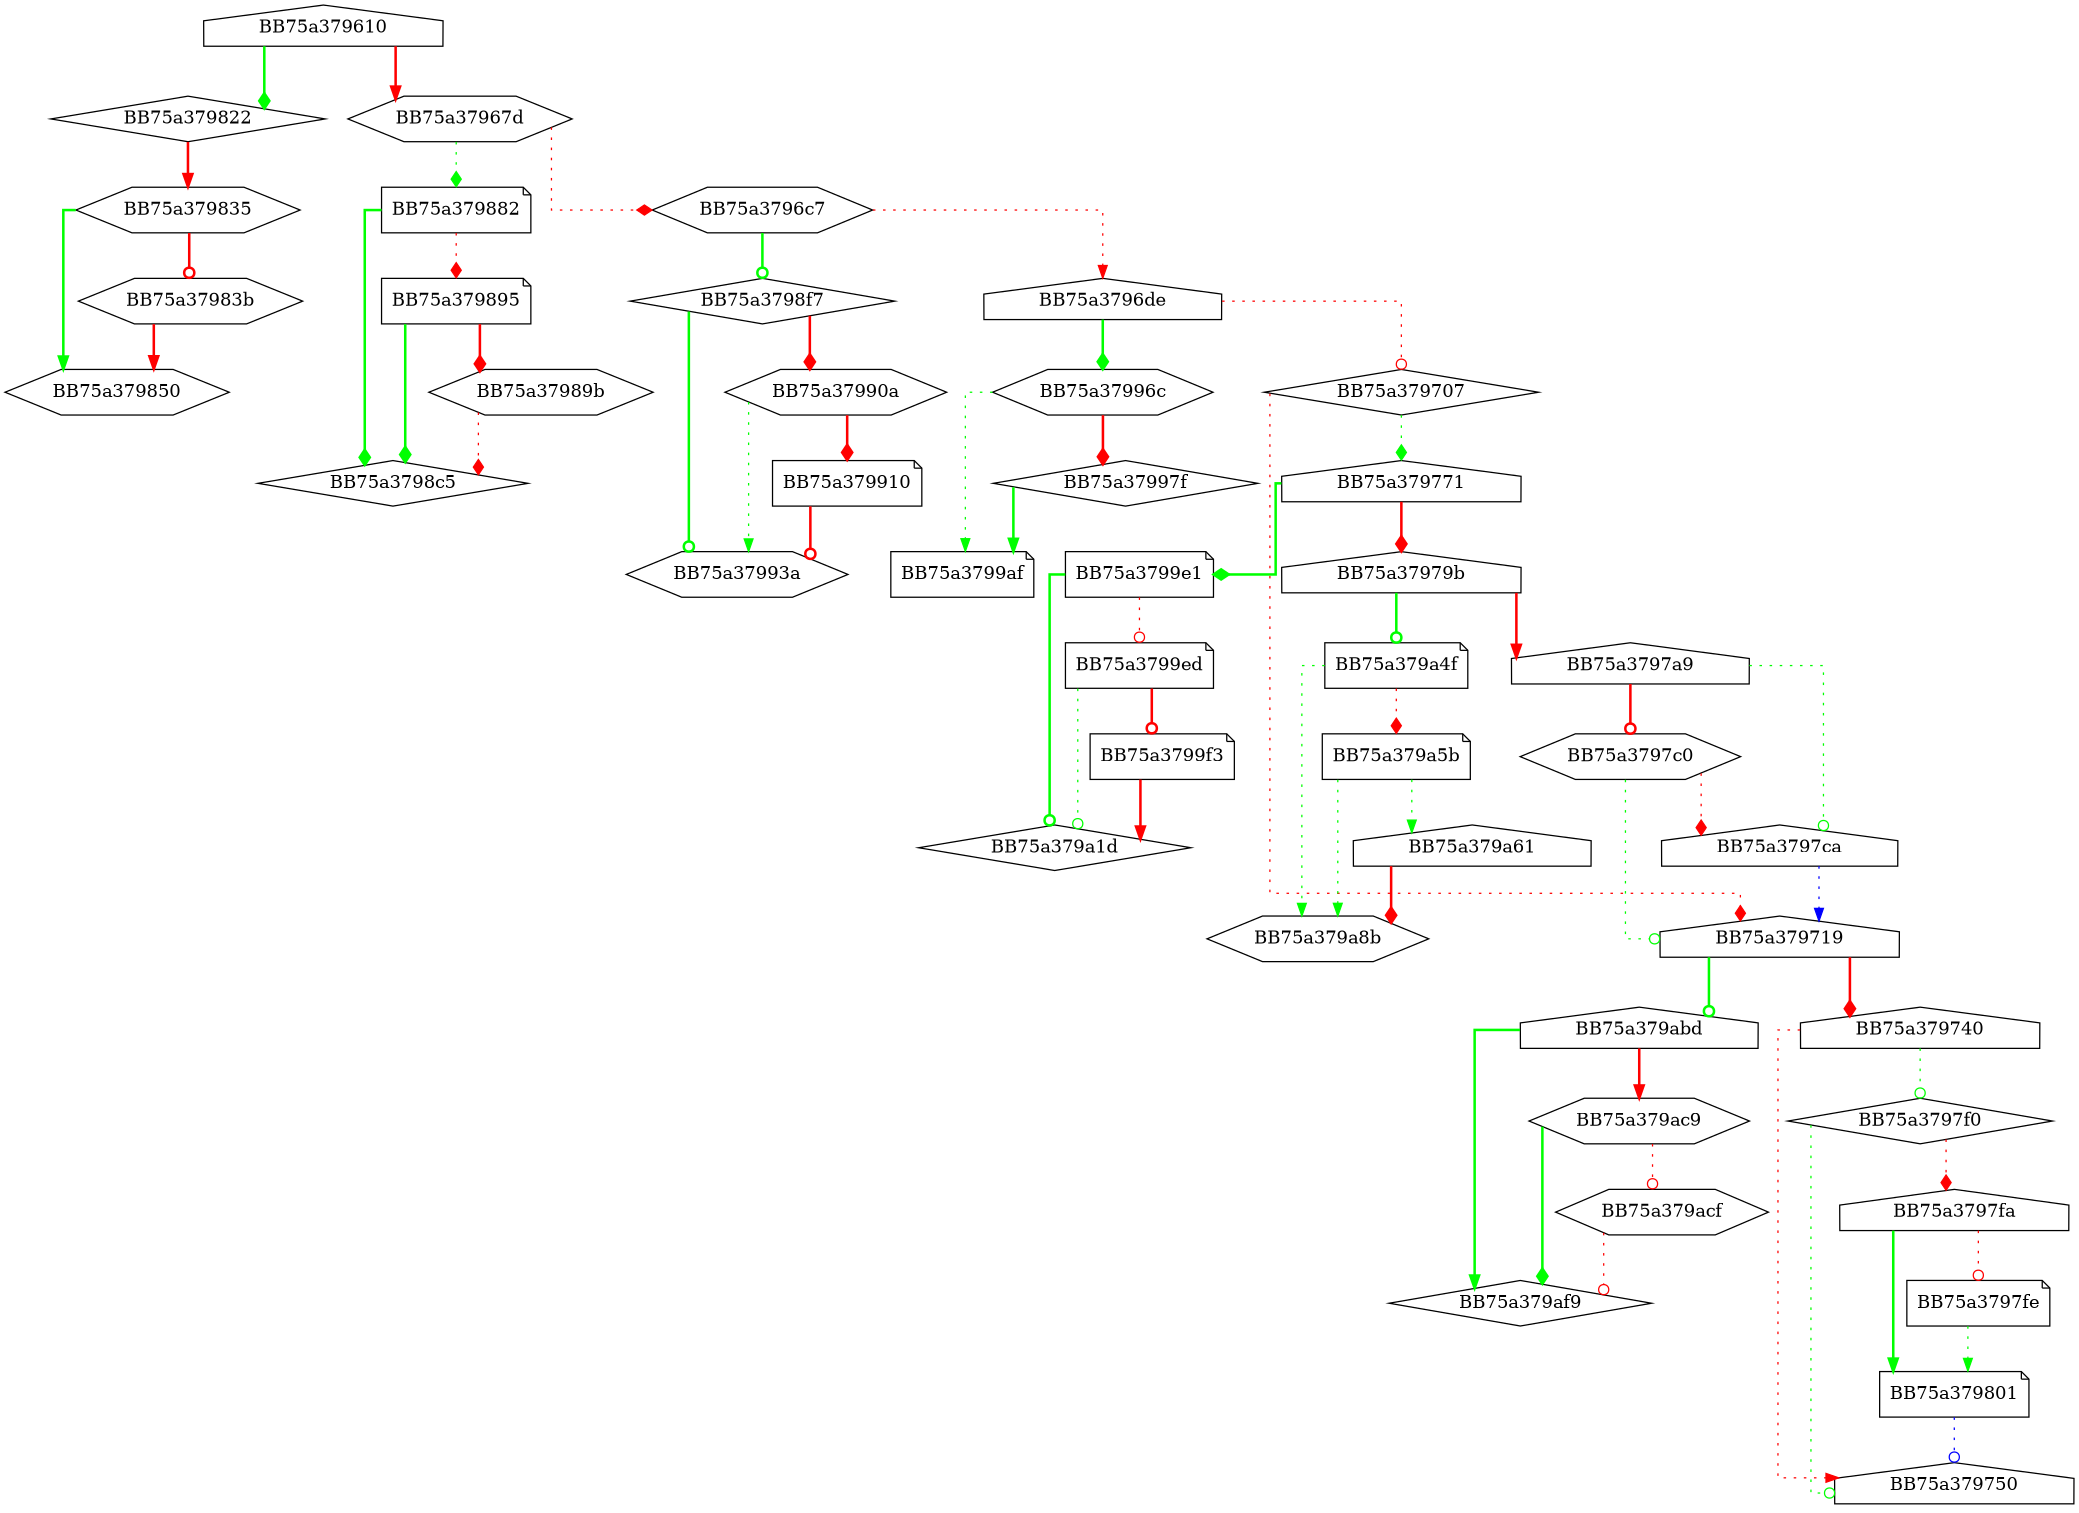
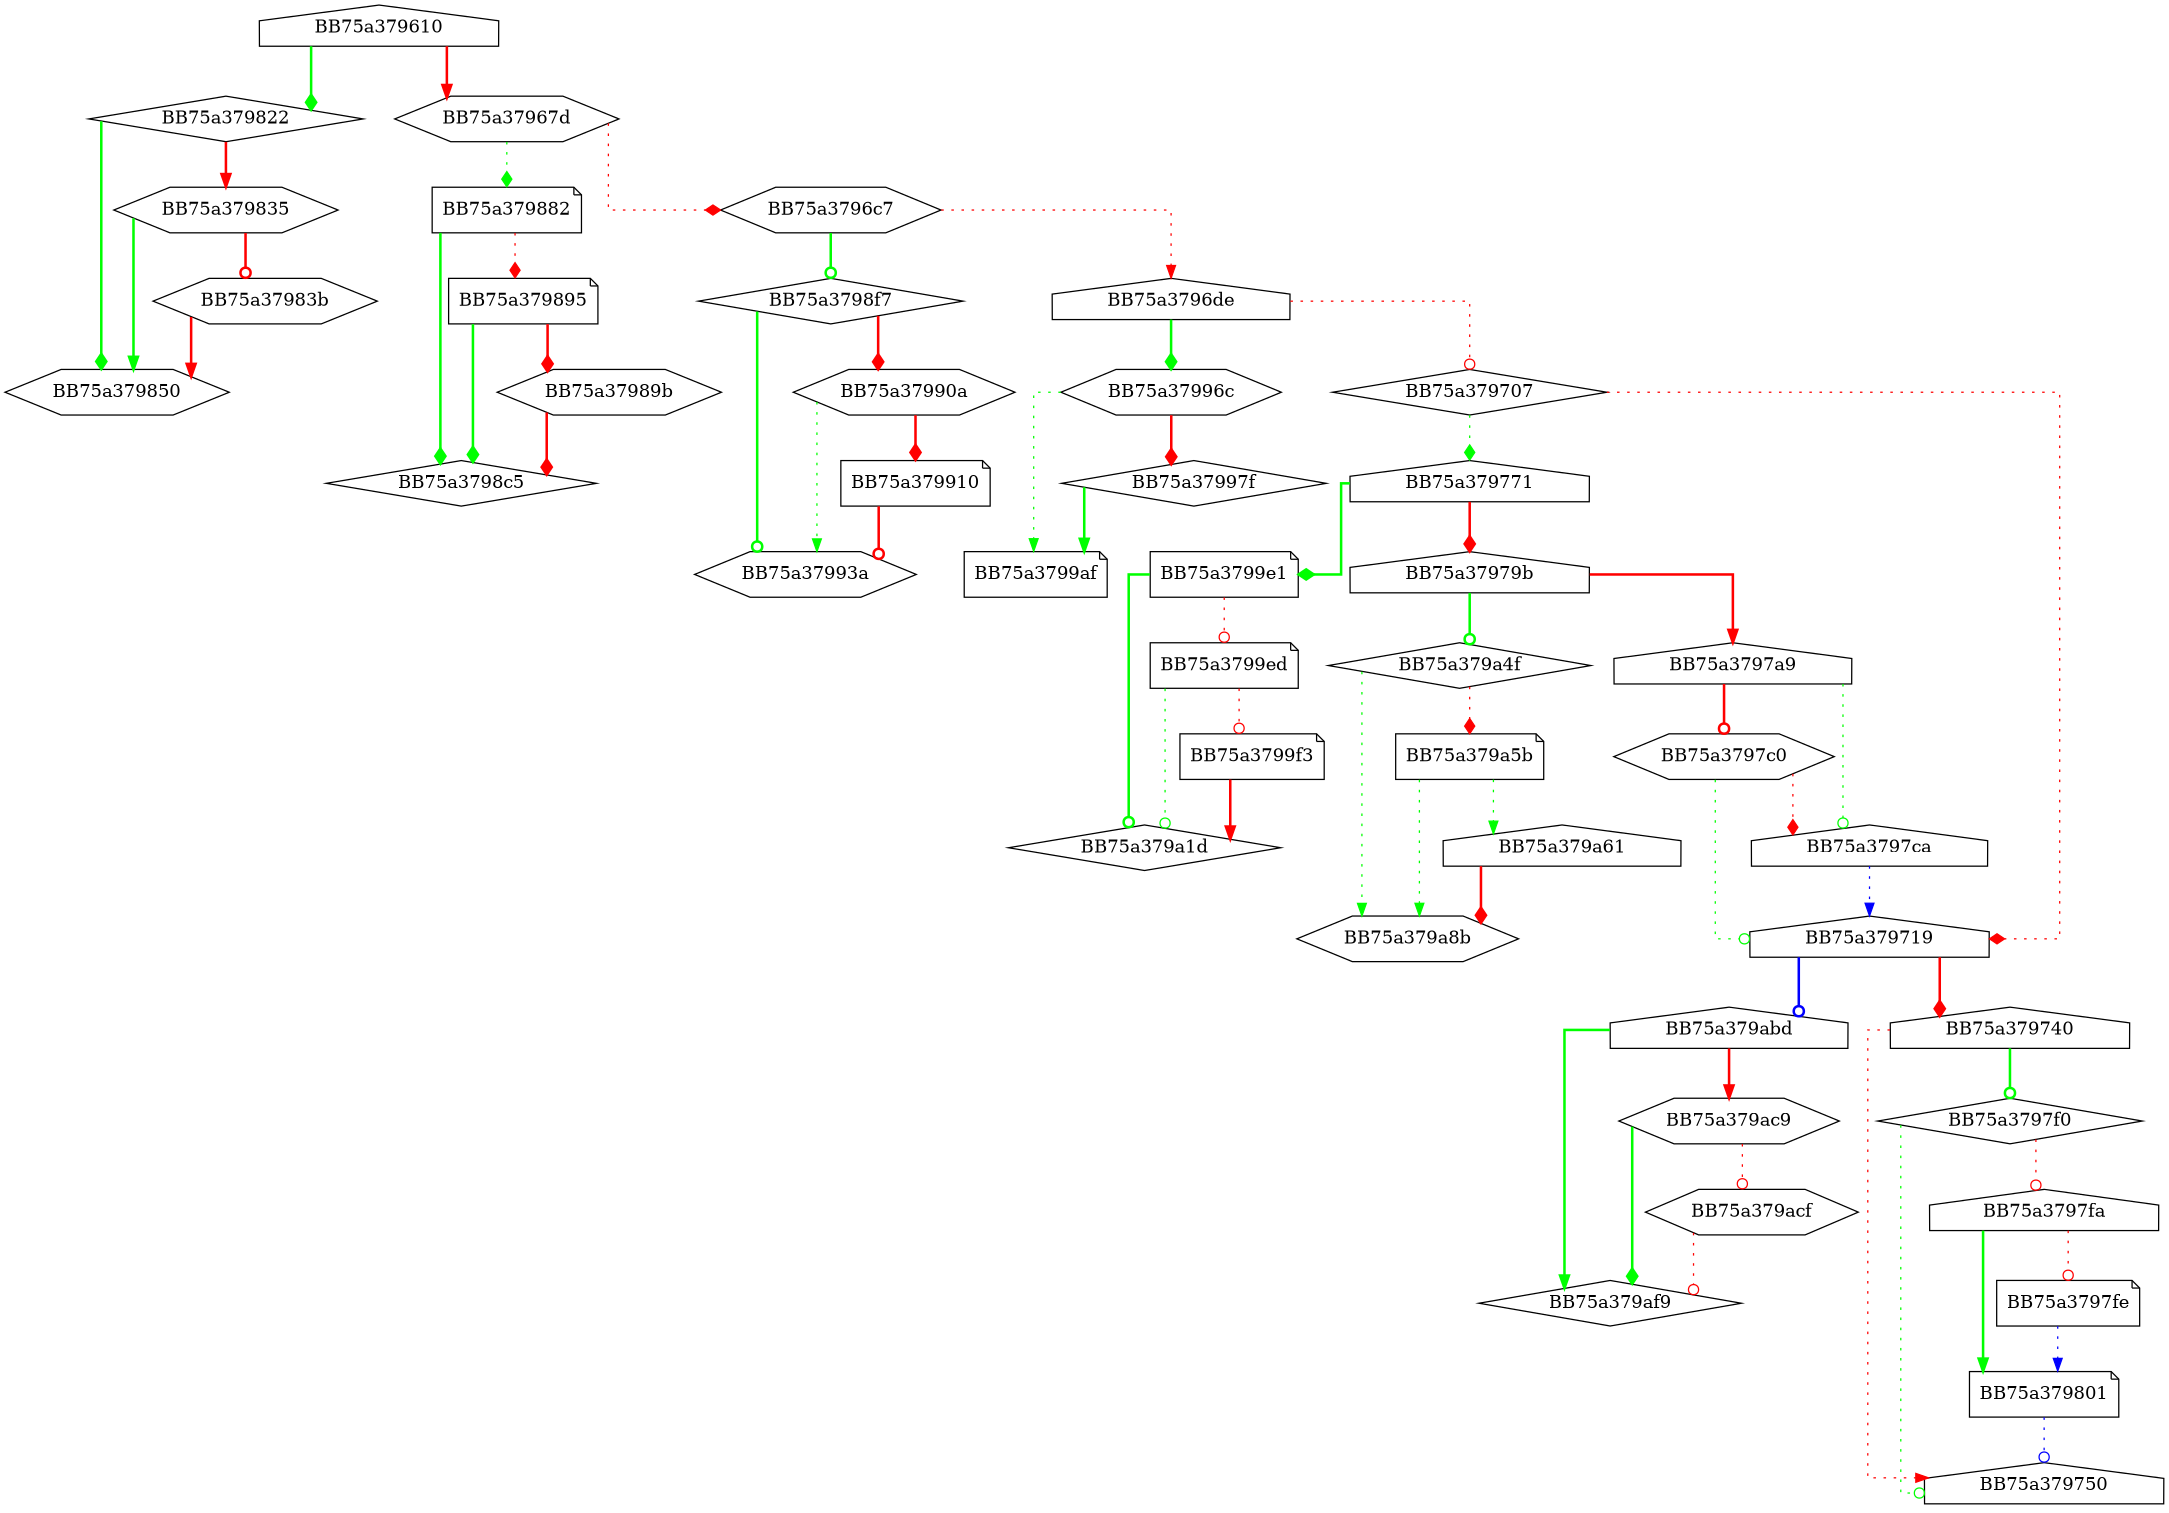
edge "BB75a379822" -> "BB75a379850": added
edge "BB75a37989b" -> "BB75a3798c5": style dotted -> bold
node "BB75a379a4f": shape note -> diamond
edge "BB75a3799ed" -> "BB75a3799f3": style bold -> dotted
edge "BB75a379719" -> "BB75a379abd": color green -> blue
edge "BB75a379740" -> "BB75a3797f0": style dotted -> bold
edge "BB75a3797f0" -> "BB75a3797fa": arrowhead diamond -> odot
edge "BB75a3797fe" -> "BB75a379801": color green -> blue
